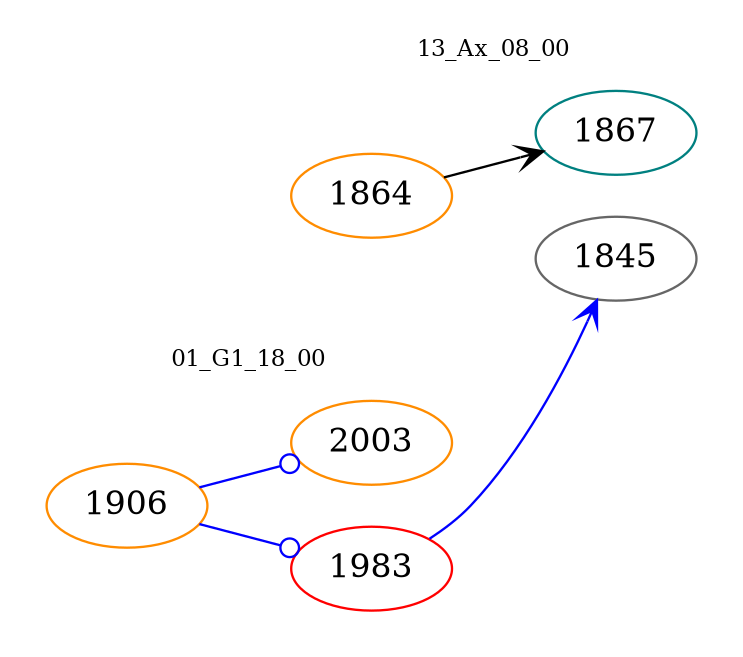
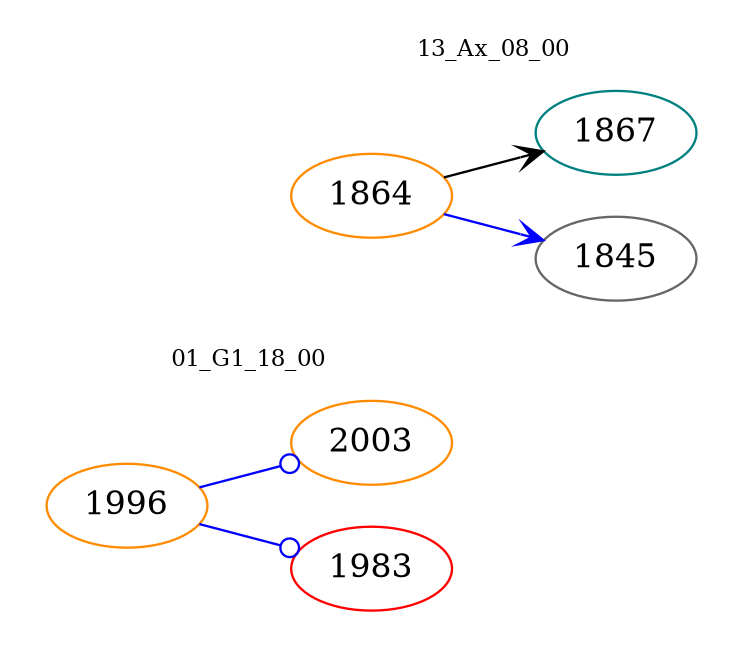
edge "1983" -> "1845": now "1864" -> "1845"
node "1906": label "1906" -> "1996"
